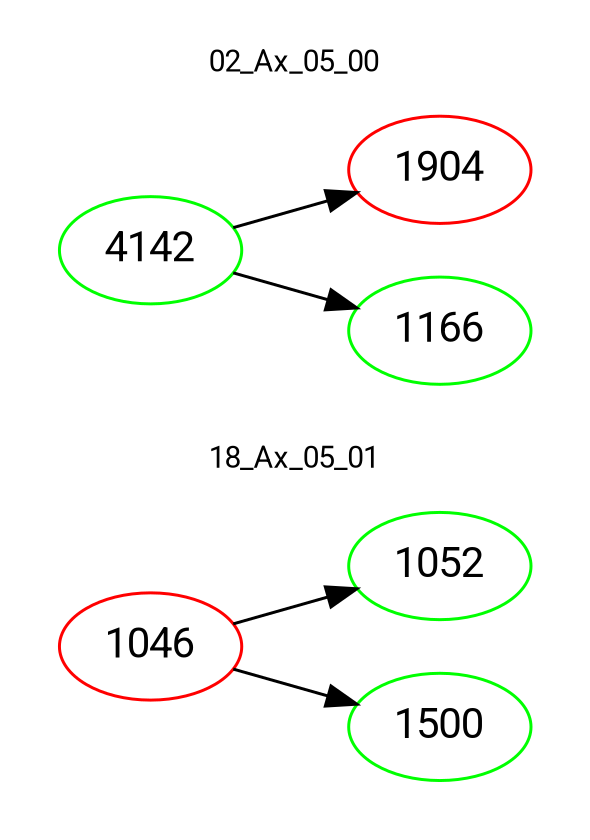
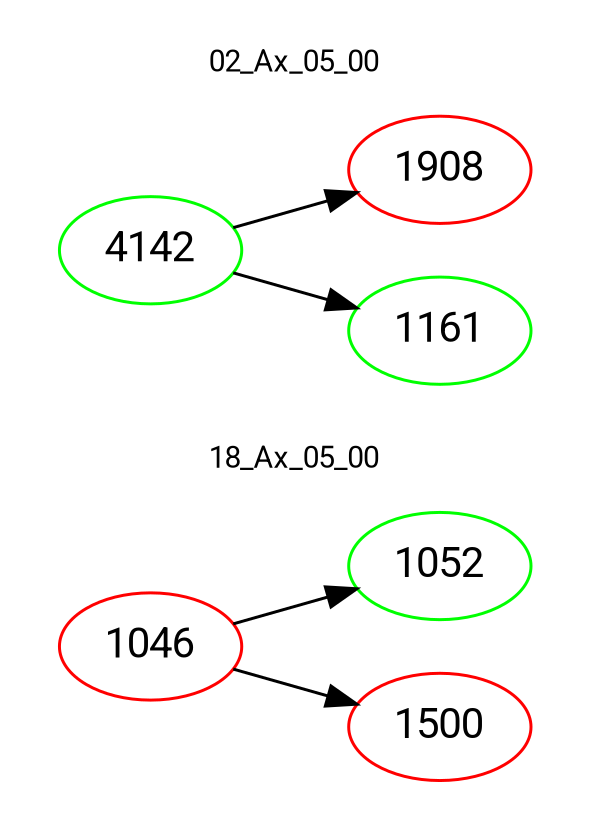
node "1904": label "1904" -> "1908"
node "1166": label "1166" -> "1161"
cluster "18_Ax_05_01": label "18_Ax_05_01" -> "18_Ax_05_00"
node "1500": color green -> red
